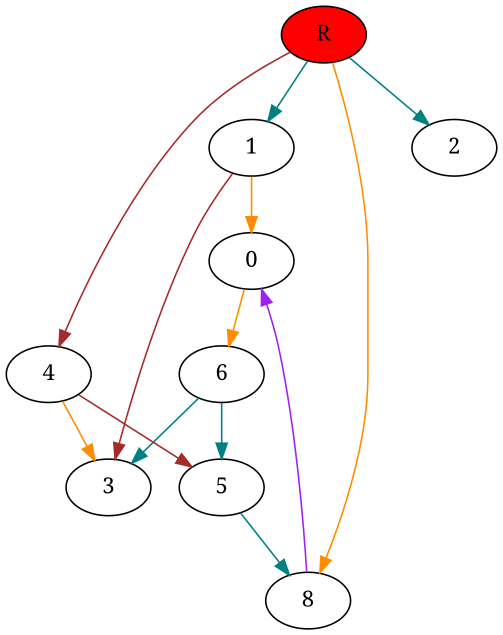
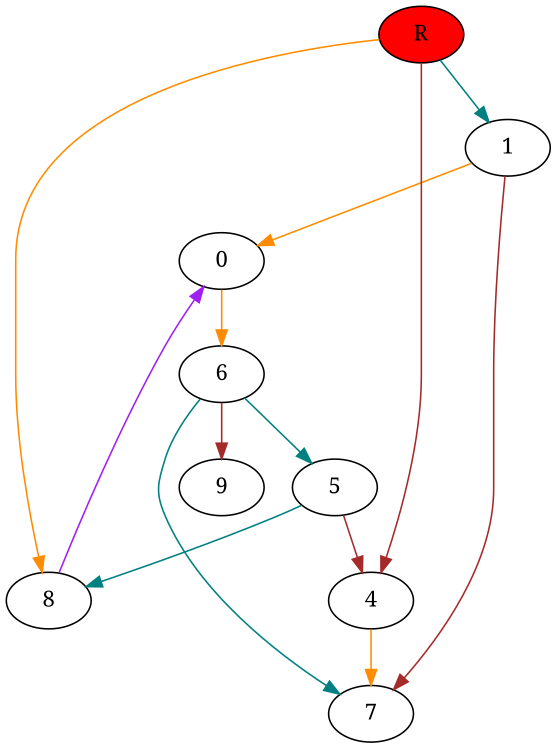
node "2": removed
edge "4" -> "5": reversed
node "3": label "3" -> "7"
node "9": added
